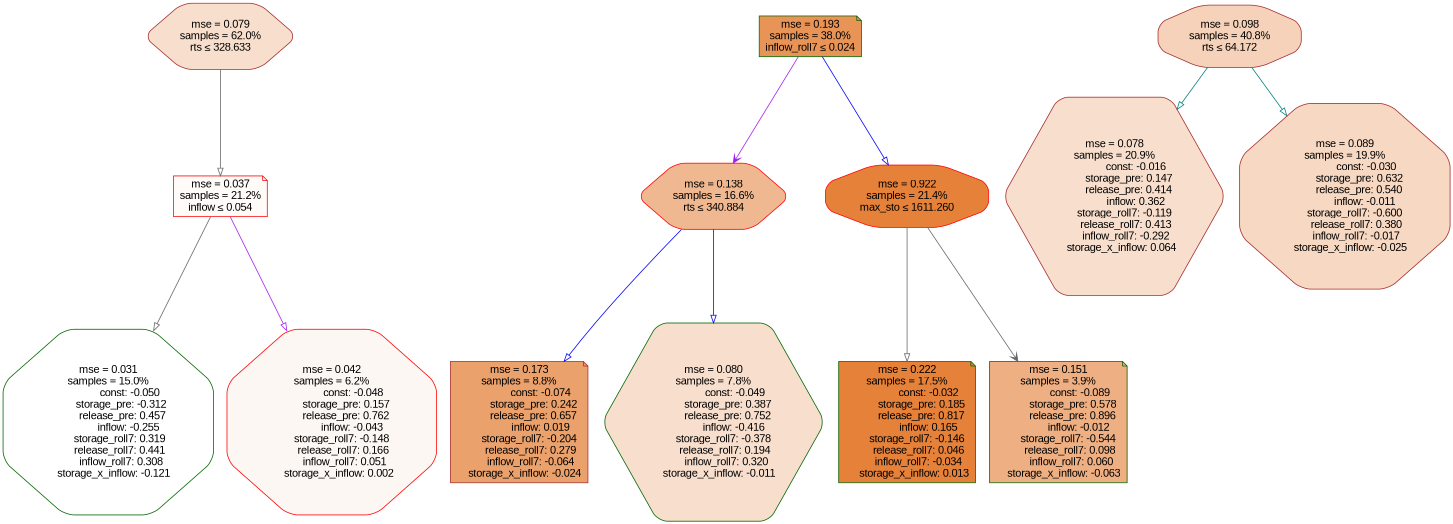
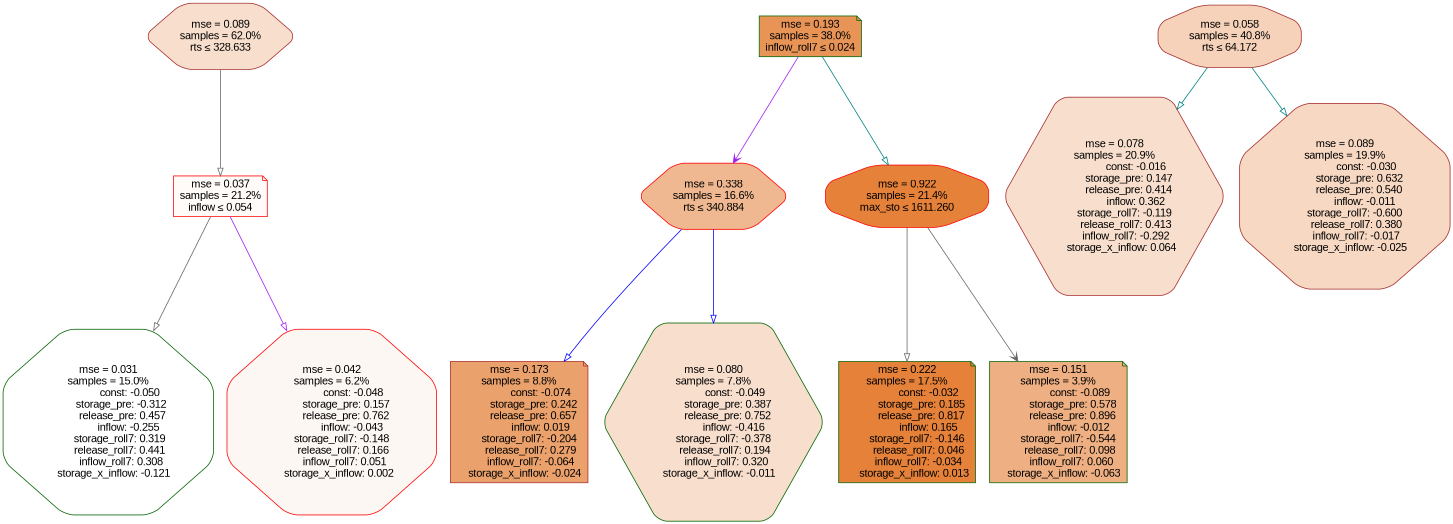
node "mse = 0.079 samples = 62.0% rts ≤ 328.633": label "mse = 0.079 samples = 62.0% rts ≤ 328.633" -> "mse = 0.089 samples = 62.0% rts ≤ 328.633"
node "mse = 0.098 samples = 40.8% rts ≤ 64.172": label "mse = 0.098 samples = 40.8% rts ≤ 64.172" -> "mse = 0.058 samples = 40.8% rts ≤ 64.172"
edge "mse = 0.193 samples = 38.0% inflow_roll7 ≤ 0.024" -> "mse = 0.922 samples = 21.4% max_sto ≤ 1611.260": color blue -> teal
node "mse = 0.138 samples = 16.6% rts ≤ 340.884": label "mse = 0.138 samples = 16.6% rts ≤ 340.884" -> "mse = 0.338 samples = 16.6% rts ≤ 340.884"
